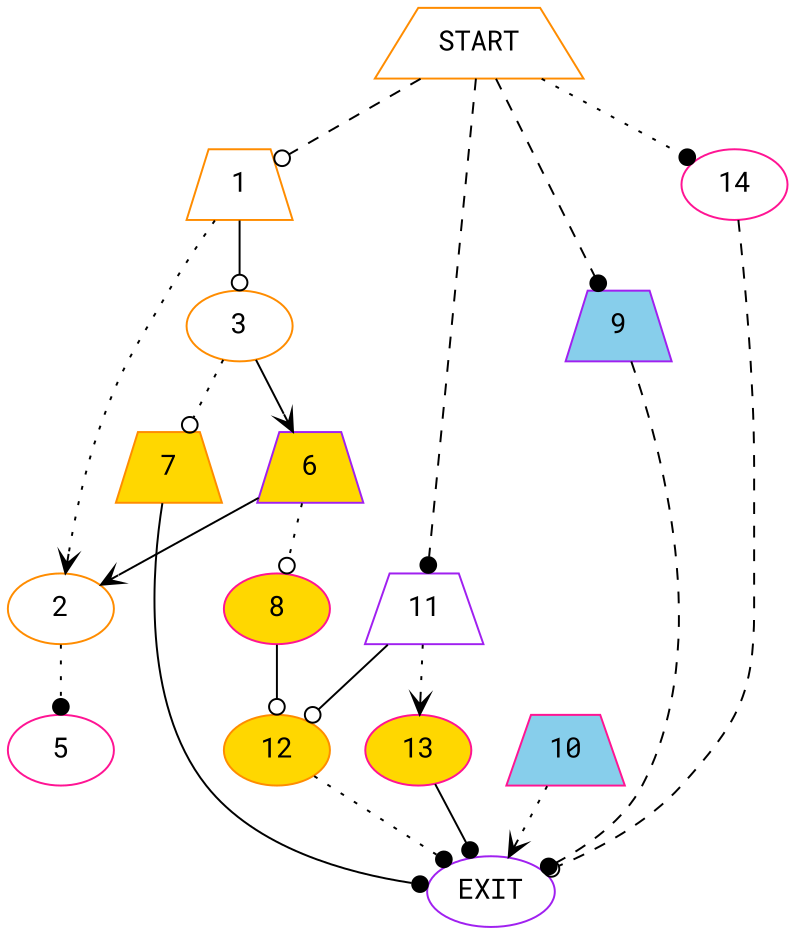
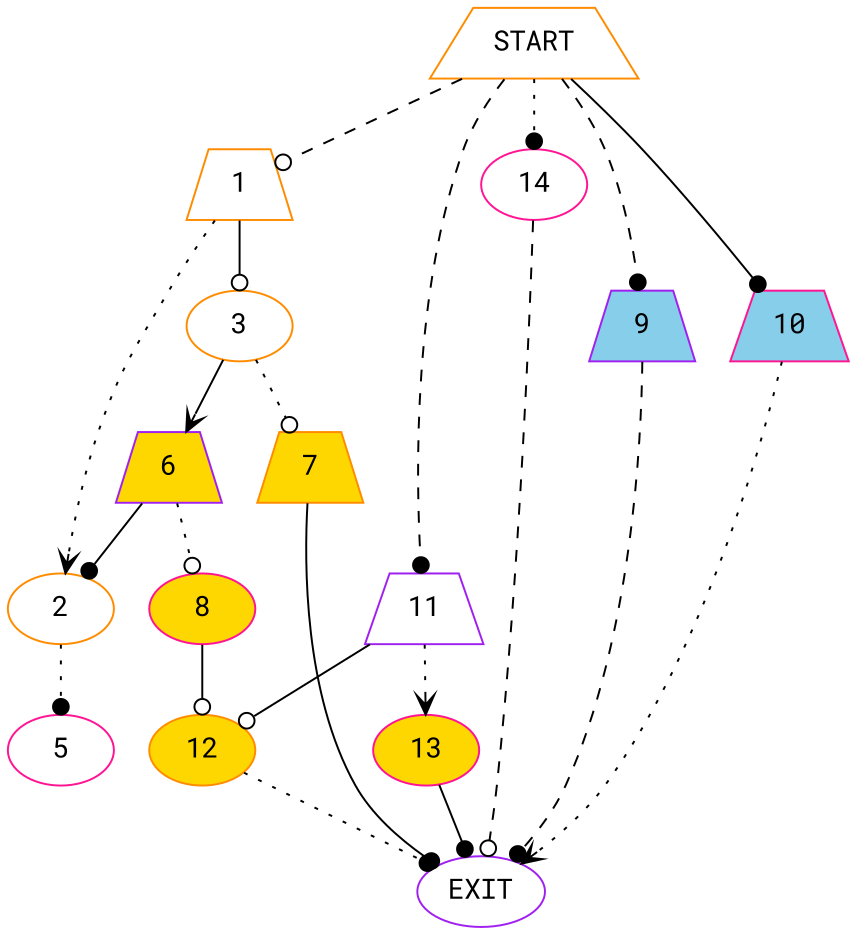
edge "START" -> "10": added
edge "6" -> "2": arrowhead vee -> dot
